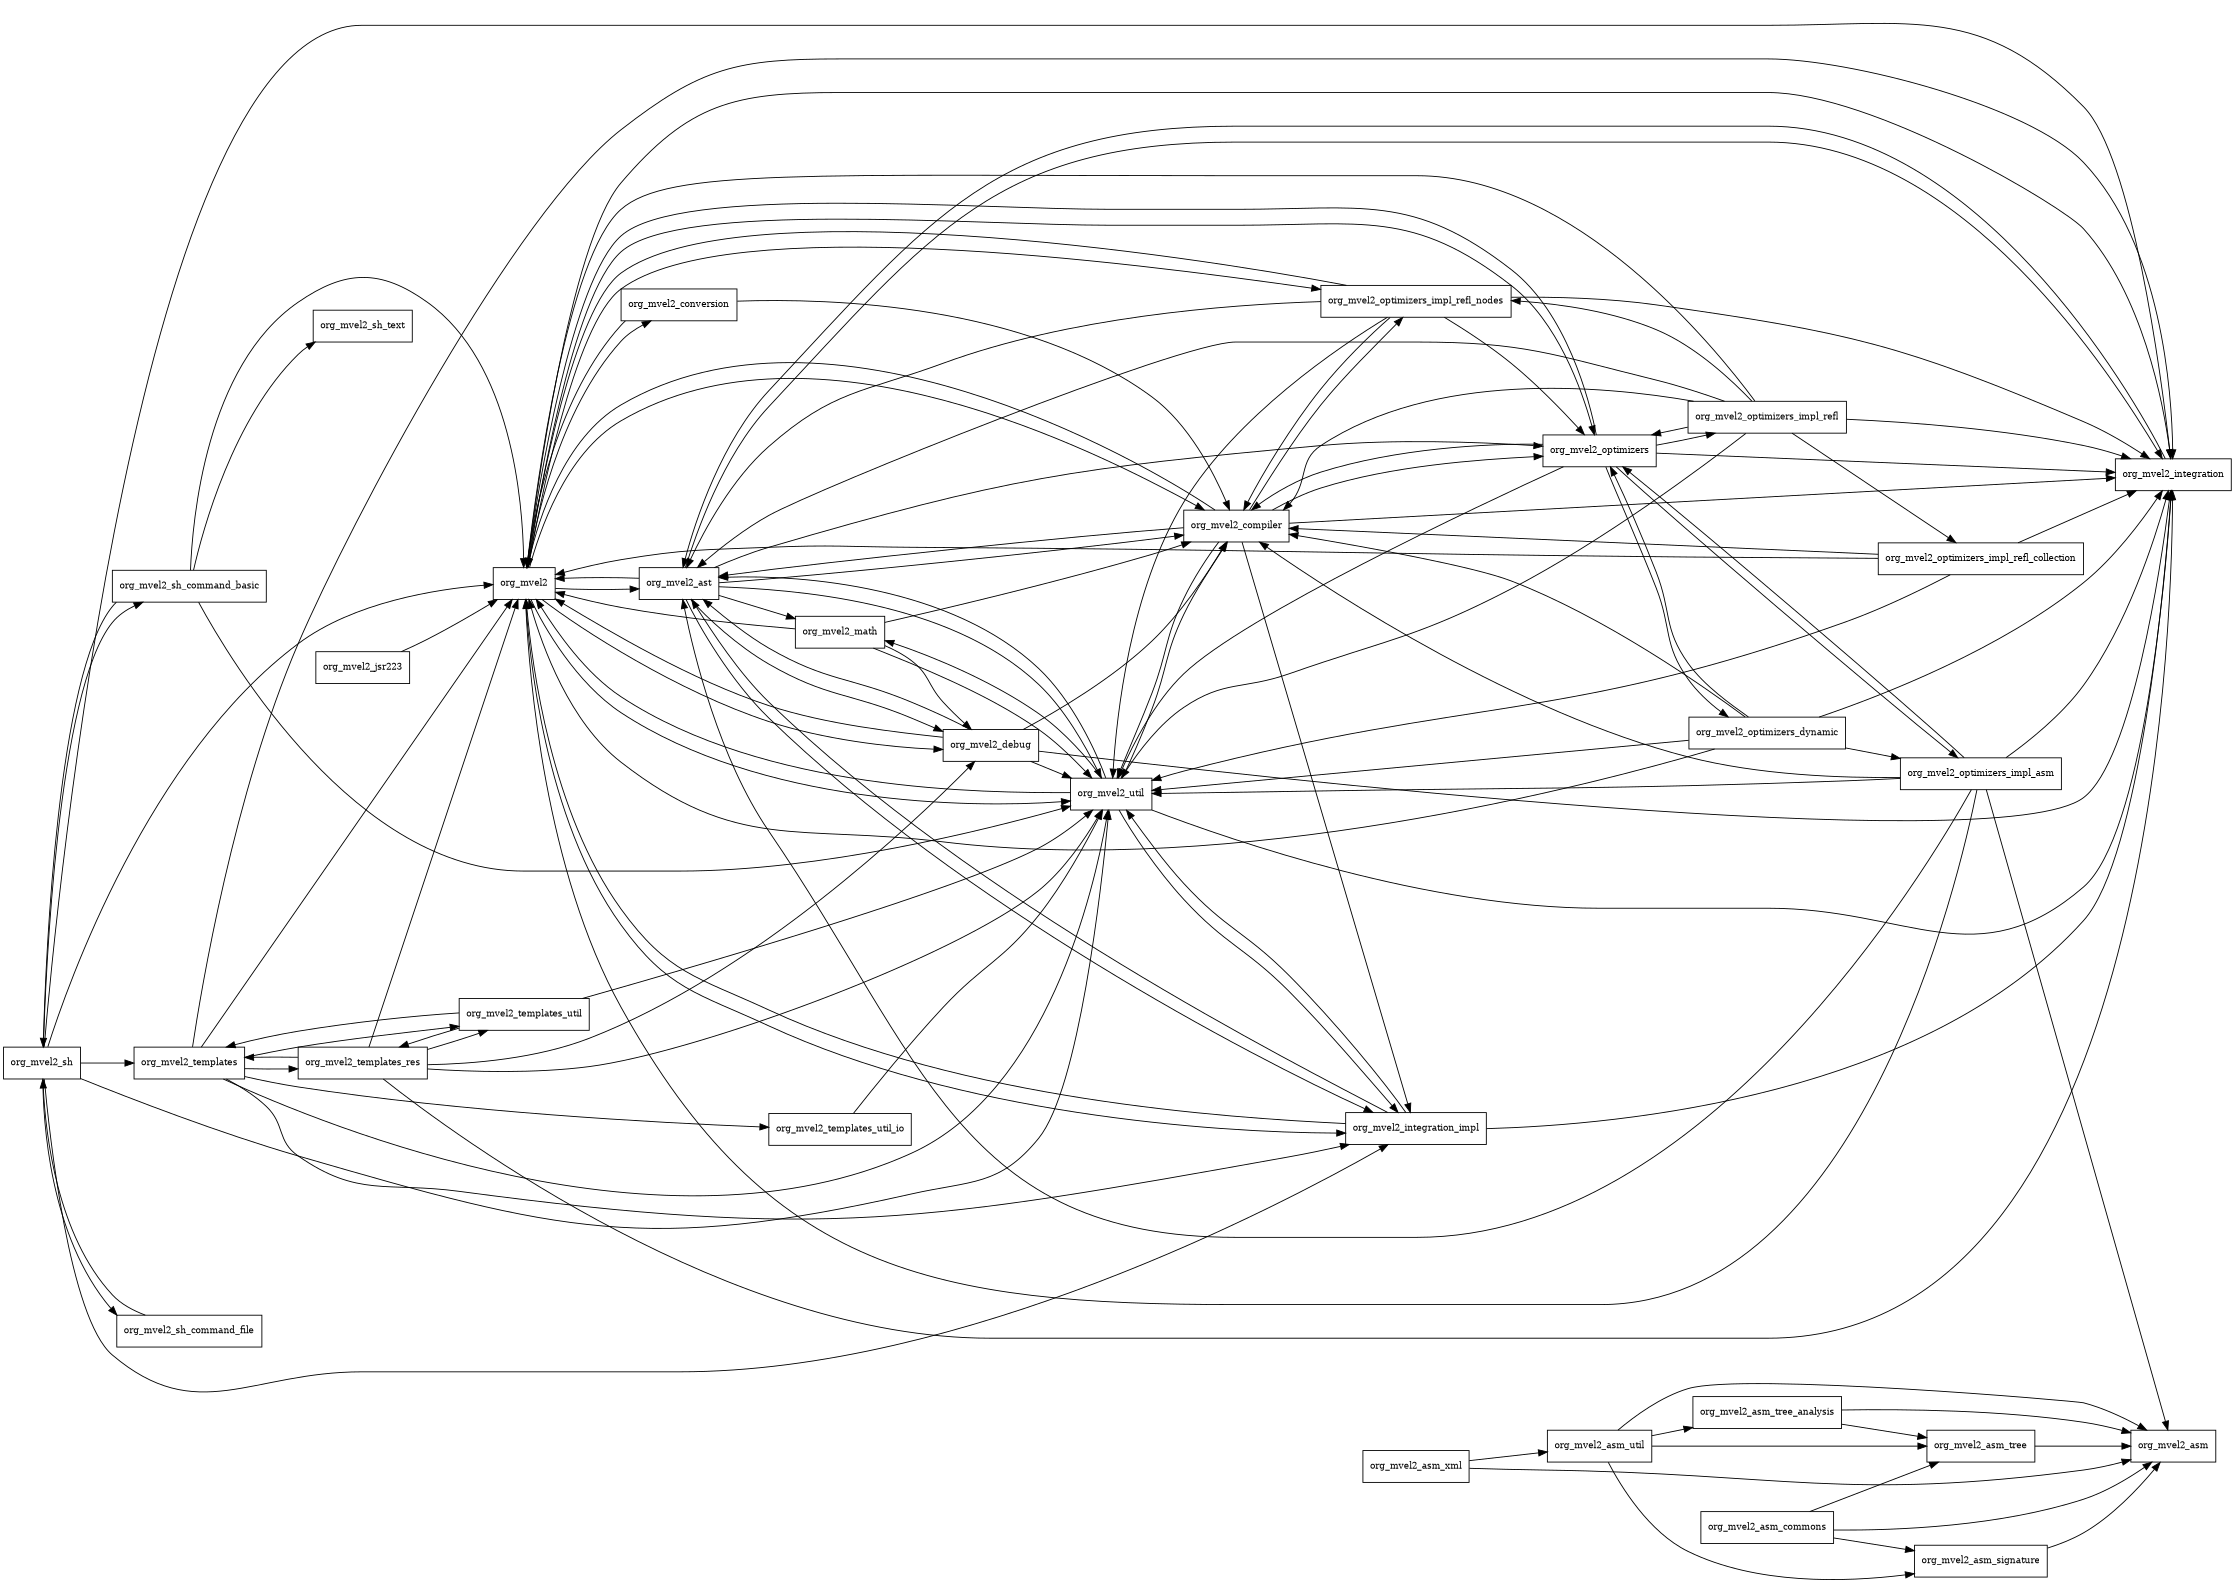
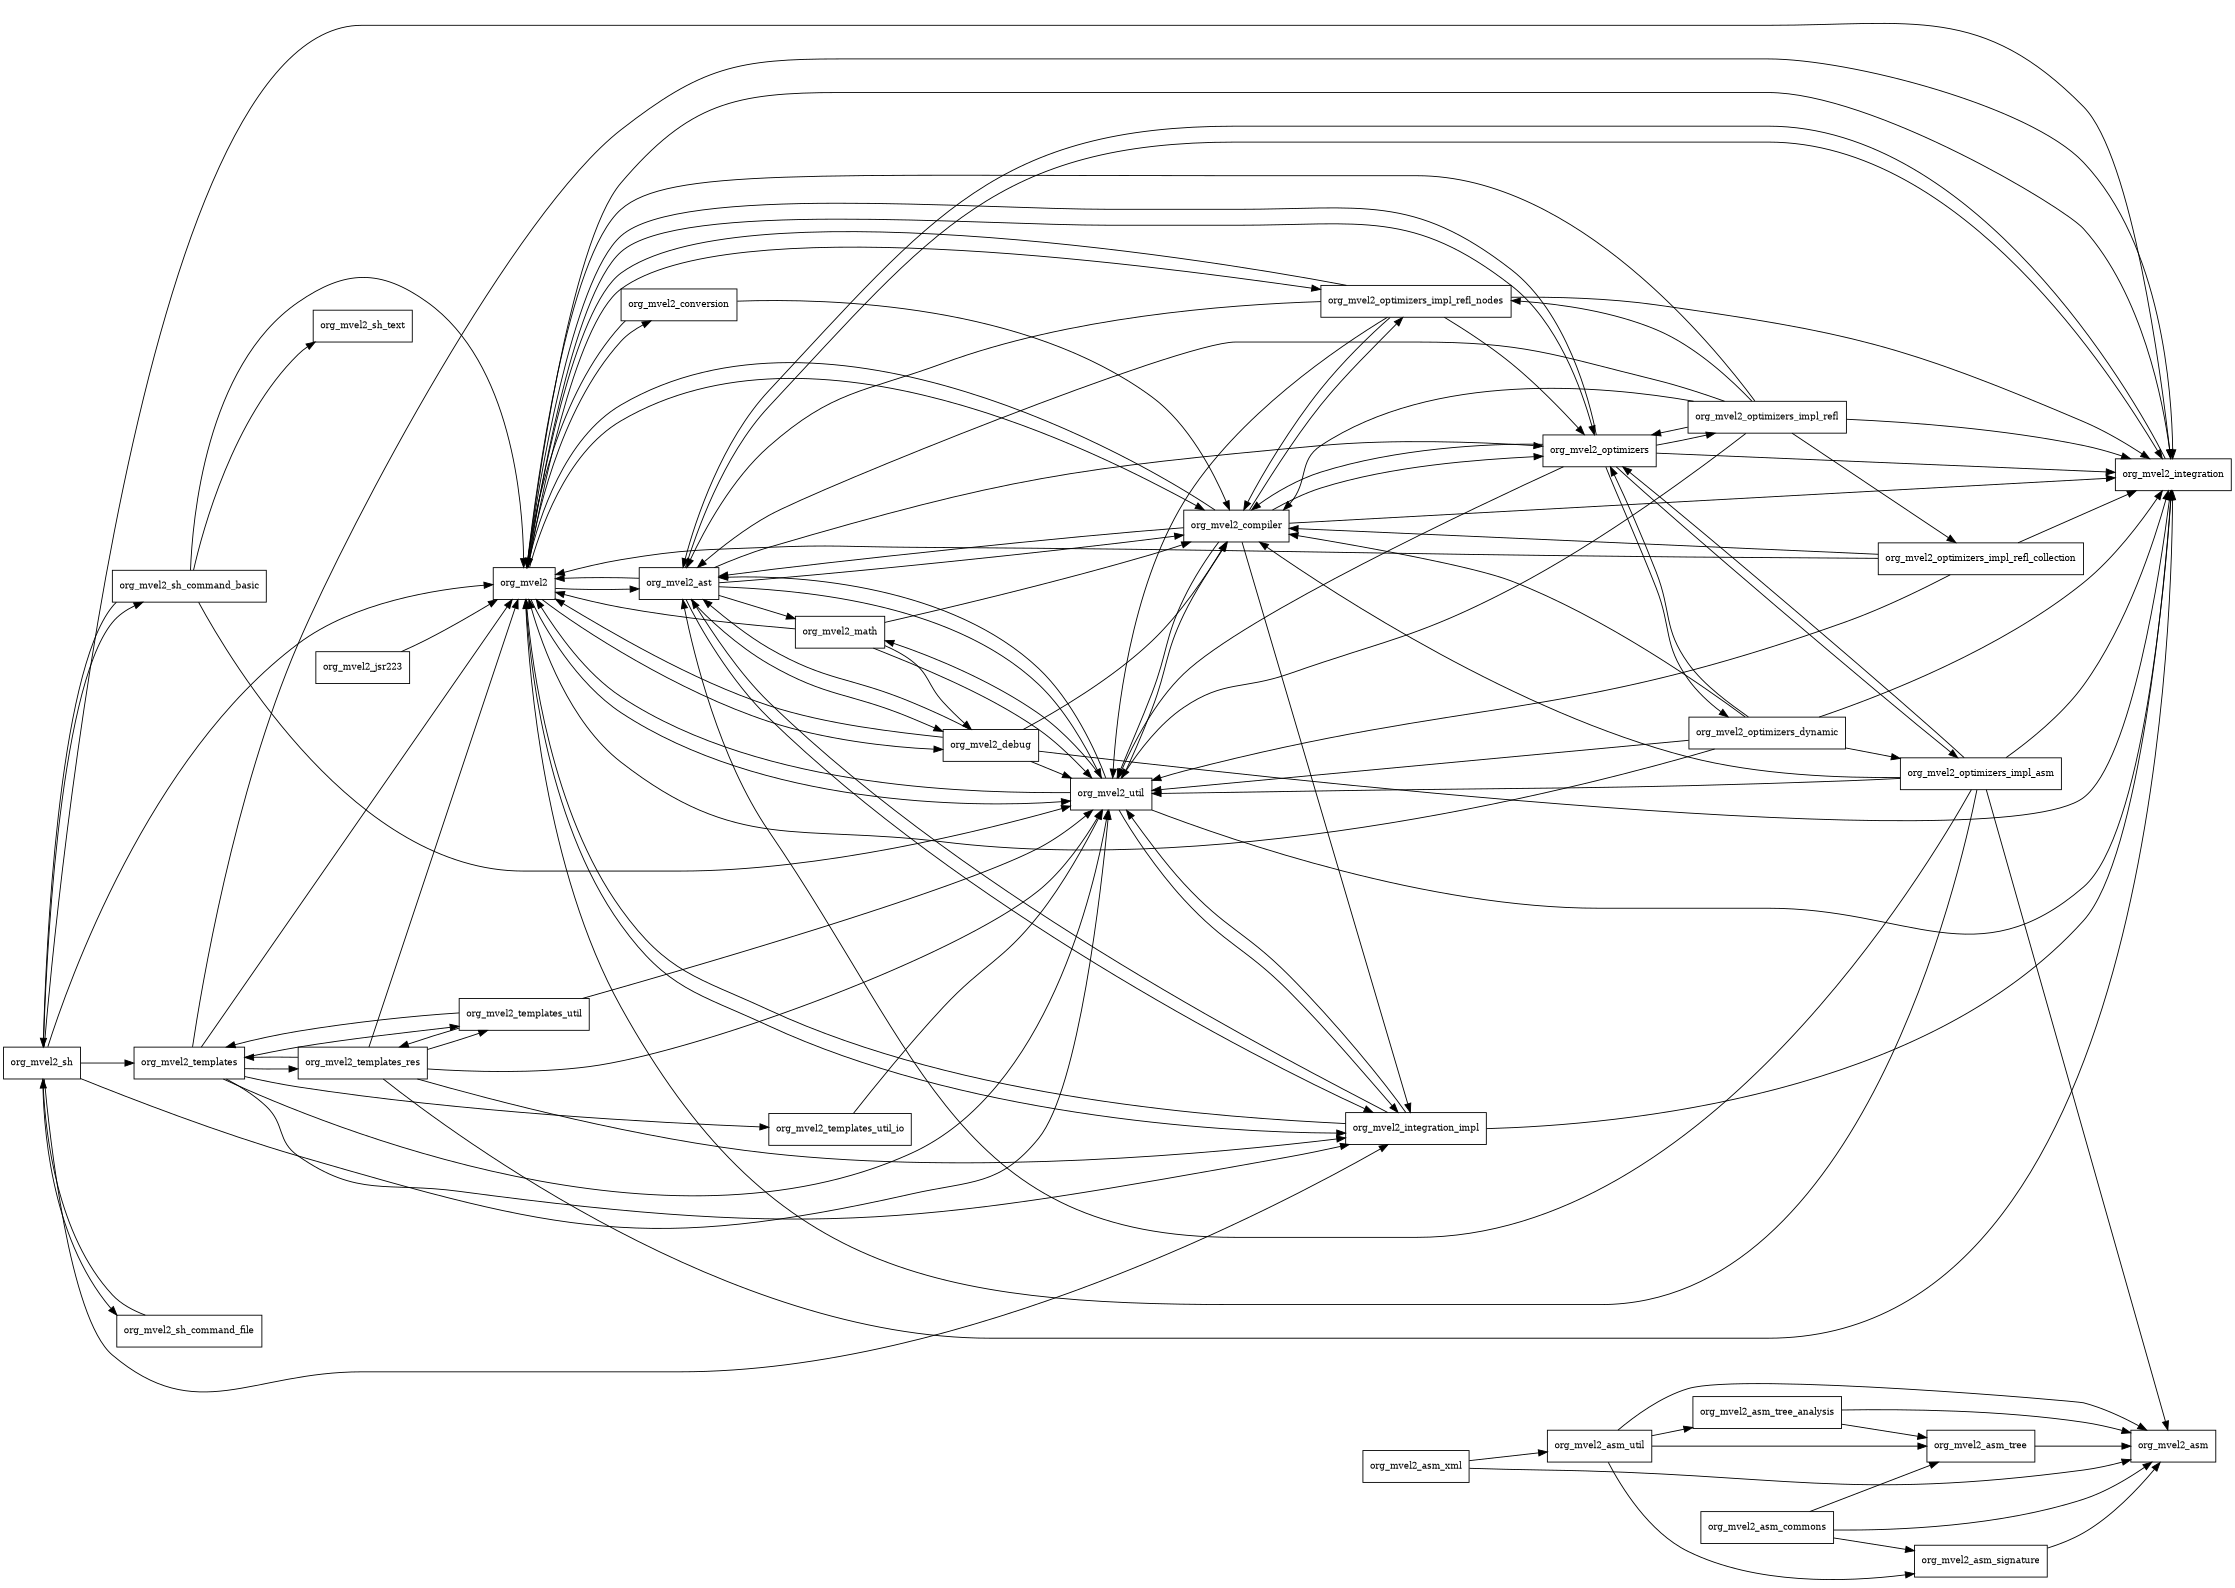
edge "org_mvel2_templates_res" -> "org_mvel2_debug": now "org_mvel2_templates_res" -> "org_mvel2_integration_impl"
